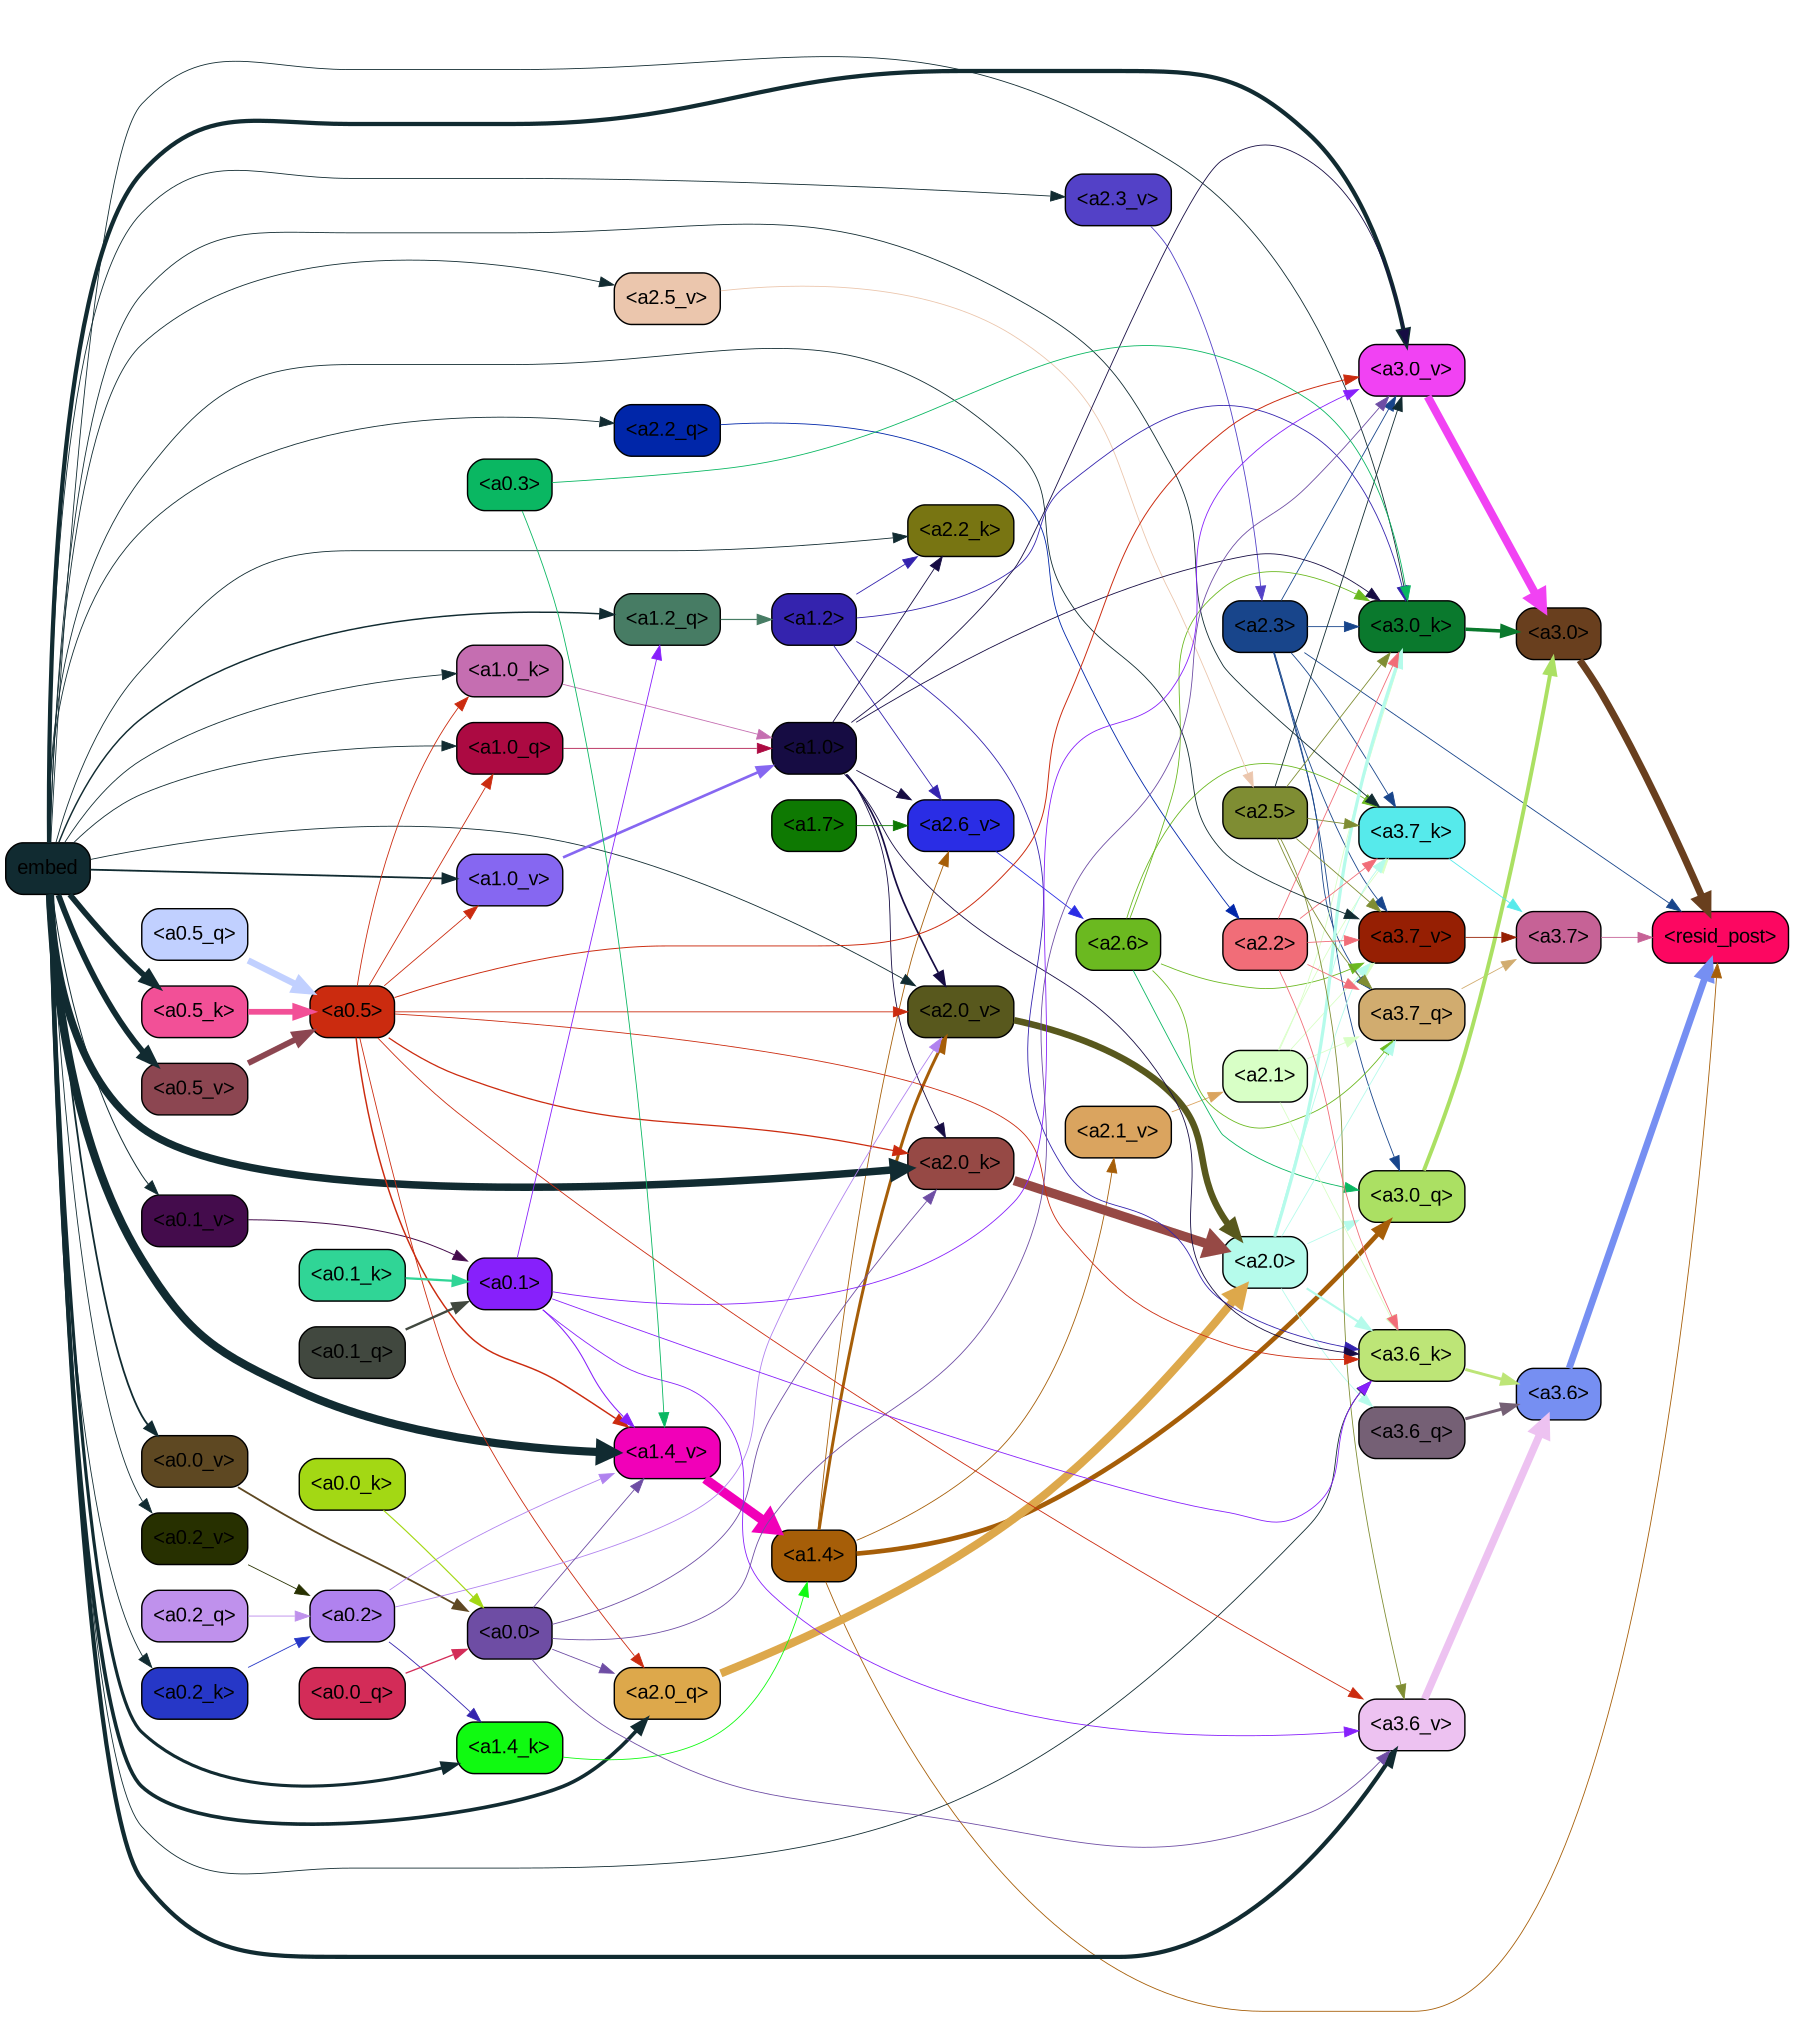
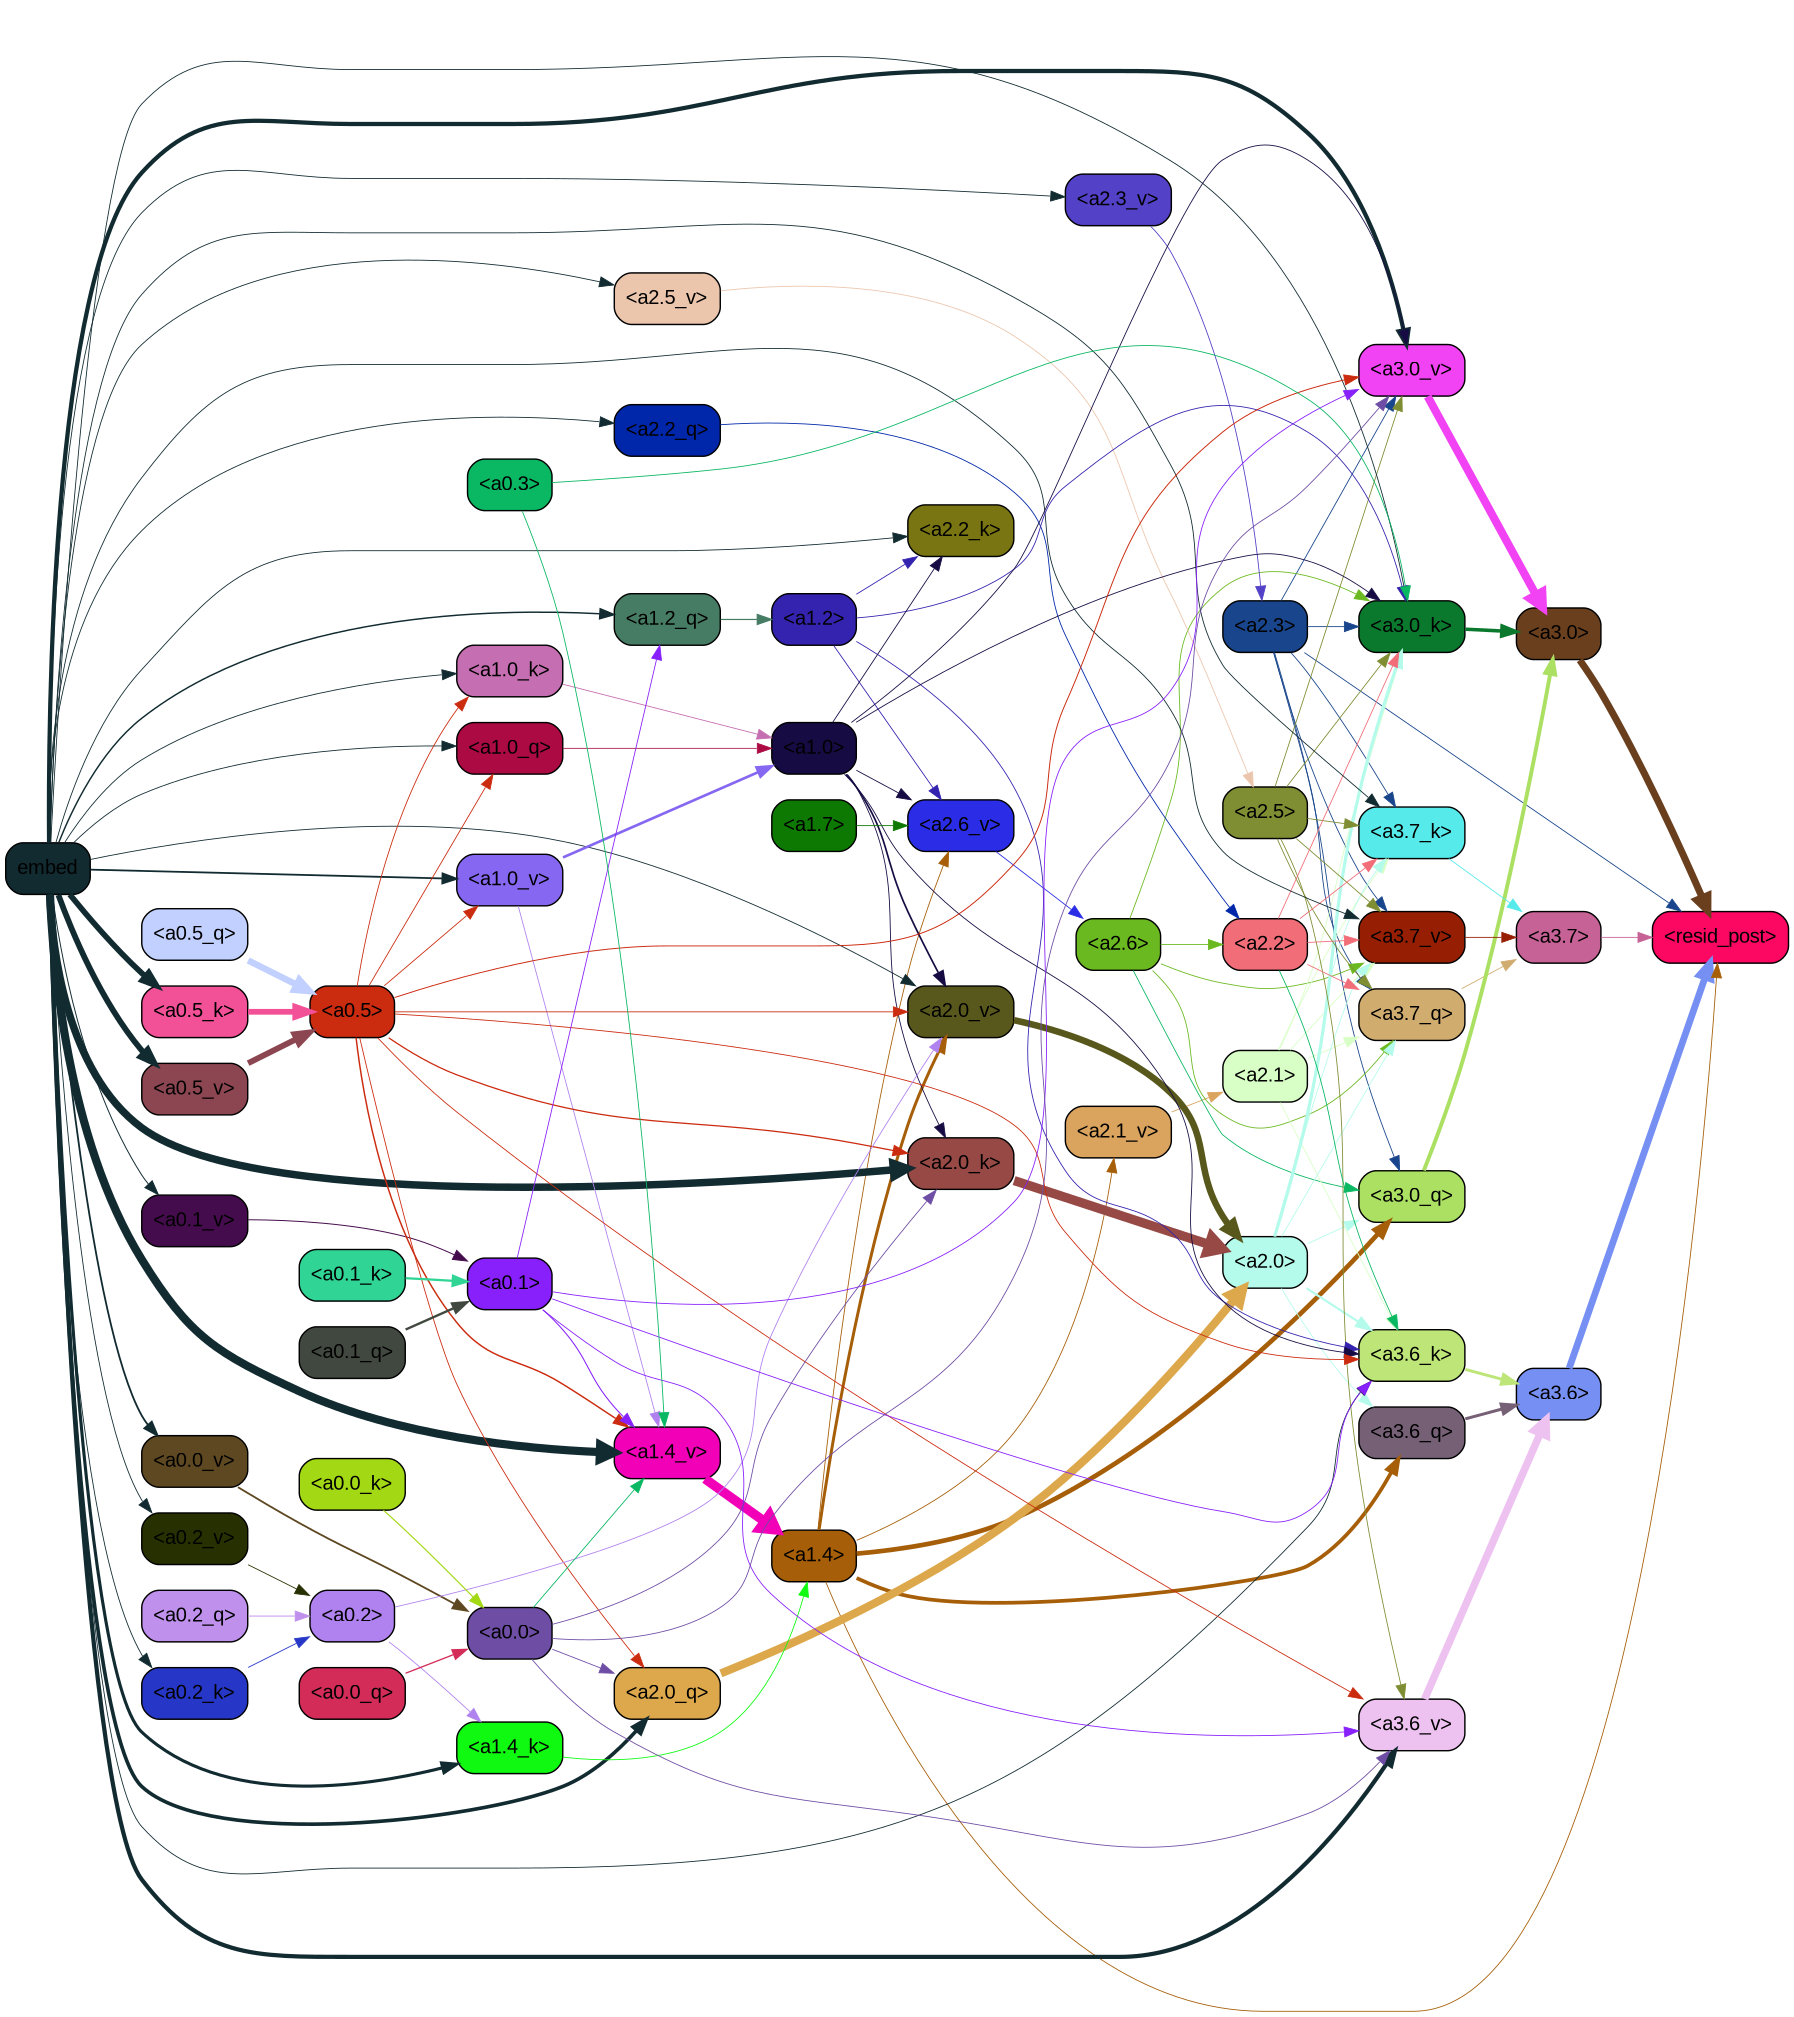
edge "<a2.5>" -> "<a3.0_v>": color #112b31 -> #7f8d33
edge "<a2.6>" -> "<a3.7_k>": now "<a2.6>" -> "<a2.2>"
edge "<a2.2>" -> "<a3.6_k>": color #f16d78 -> #0ab762
edge "<a0.2>" -> "<a1.4_v>": now "<a1.0_v>" -> "<a1.4_v>"
edge "<a0.0>" -> "<a1.4_v>": color #6e4da4 -> #0ab762
edge "<a1.4>" -> "<a3.6_q>": added
edge "<a0.2>" -> "<a1.4_k>": color #3423ae -> #b082ef
